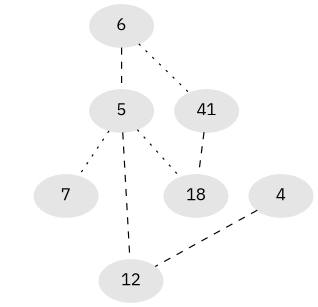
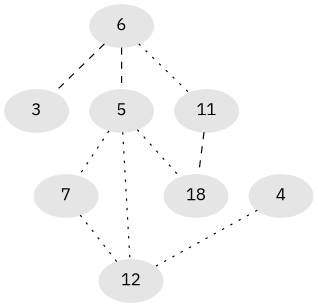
node "3": added
node "41": label "41" -> "11"
edge "5" -- "12": style dashed -> dotted
edge "7" -- "12": added
edge "4" -- "12": style dashed -> dotted
